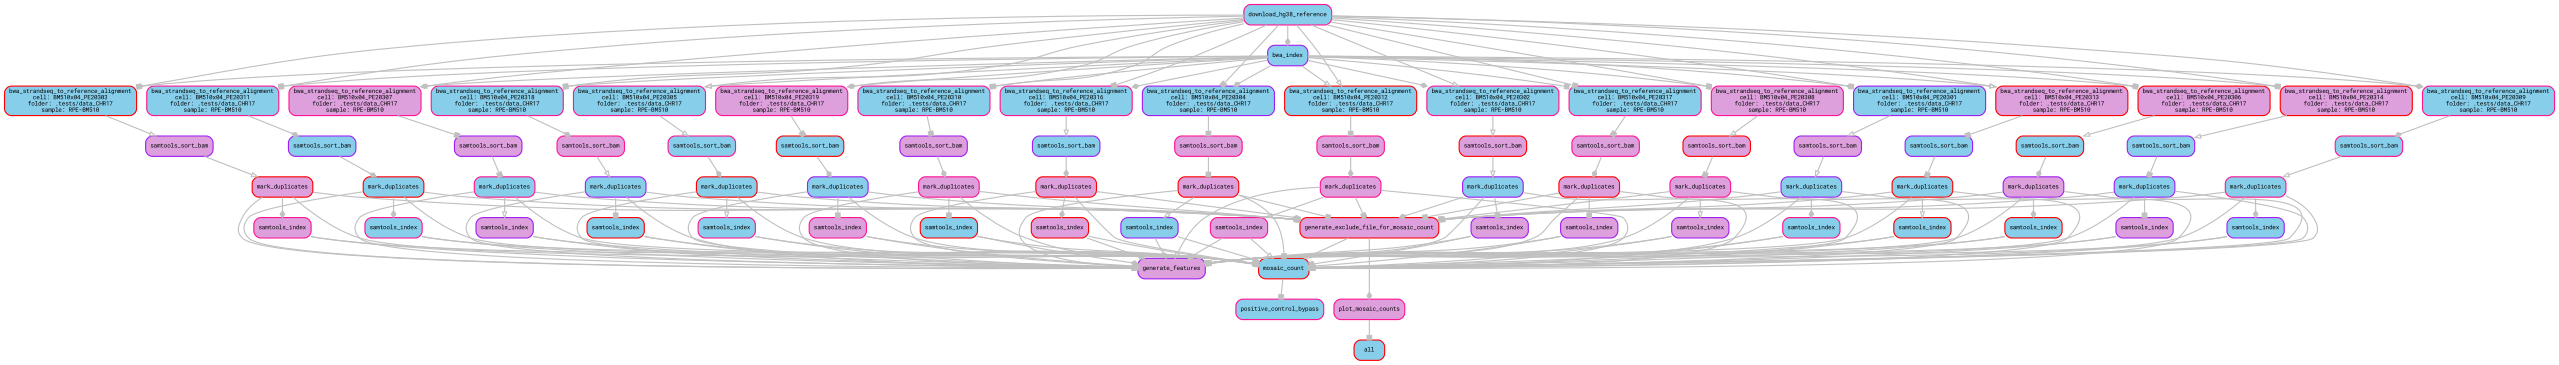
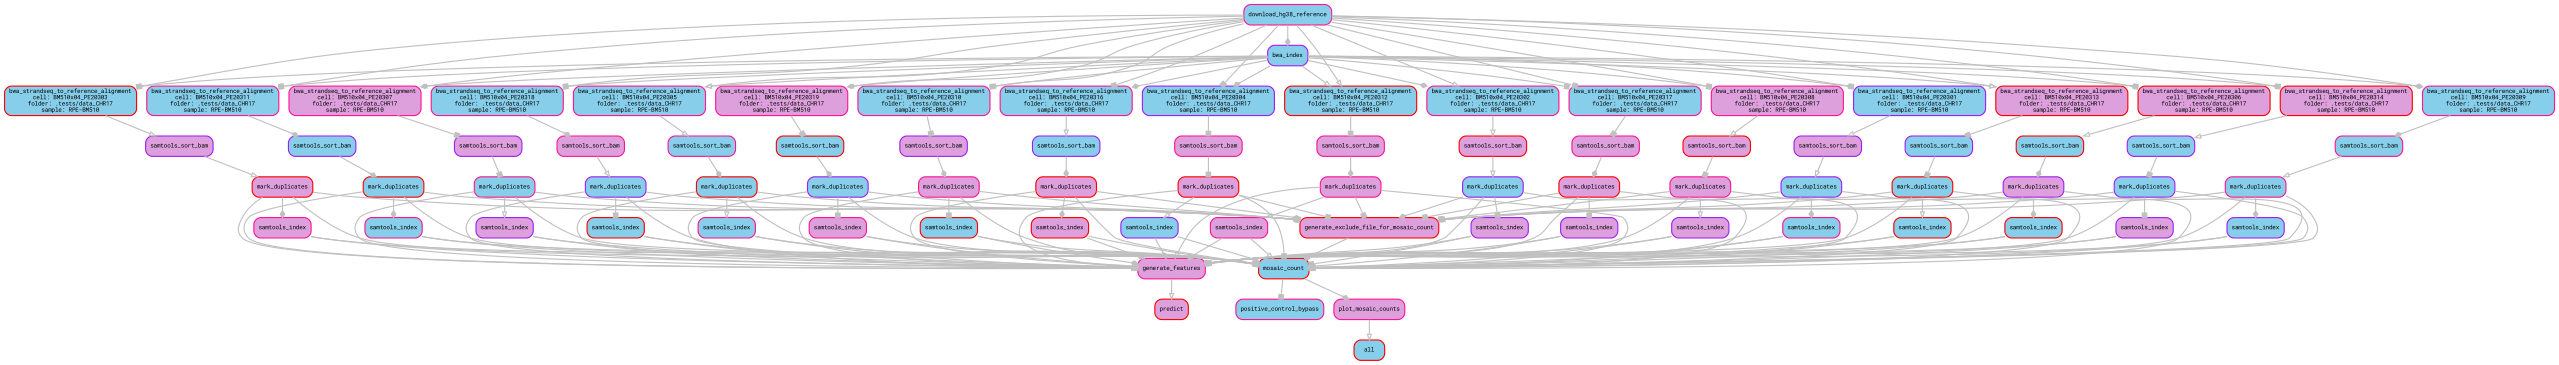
edge "generate_exclude_file_for_mosaic_count" -> "mosaic_count": arrowhead onormal -> box
node "generate_features": color purple -> deeppink
edge "generate_exclude_file_for_mosaic_count" -> "plot_mosaic_counts": now "mosaic_count" -> "plot_mosaic_counts"
node "predict": added
edge "plot_mosaic_counts" -> "all": arrowhead box -> onormal
